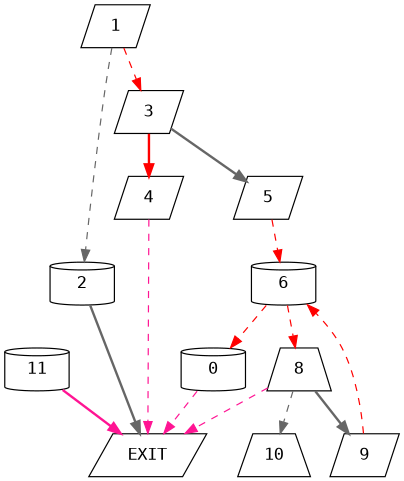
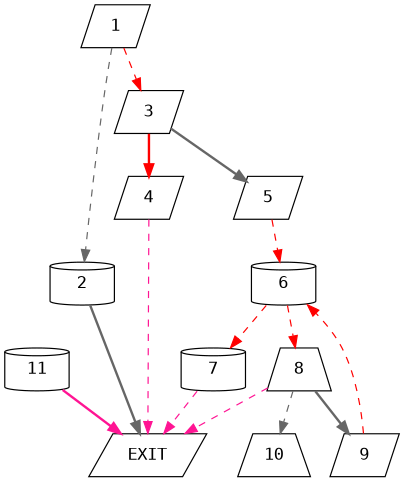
node "0": label "0" -> "7"
